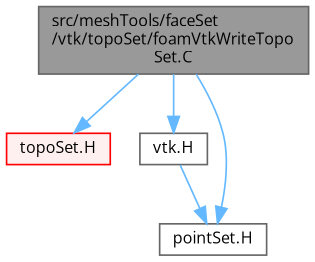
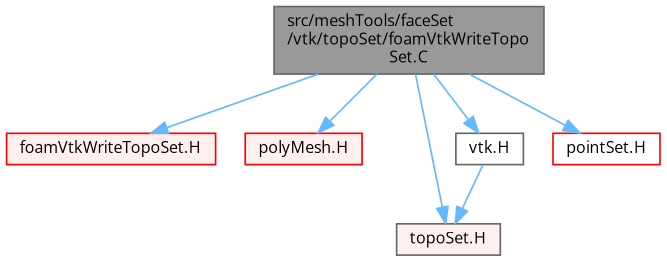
node "topoSet.H": color red -> grey40
node "foamVtkWriteTopoSet.H": added
node "polyMesh.H": added
edge "vtk.H" -> "pointSet.H": now "vtk.H" -> "topoSet.H"
node "pointSet.H": color grey40 -> red
